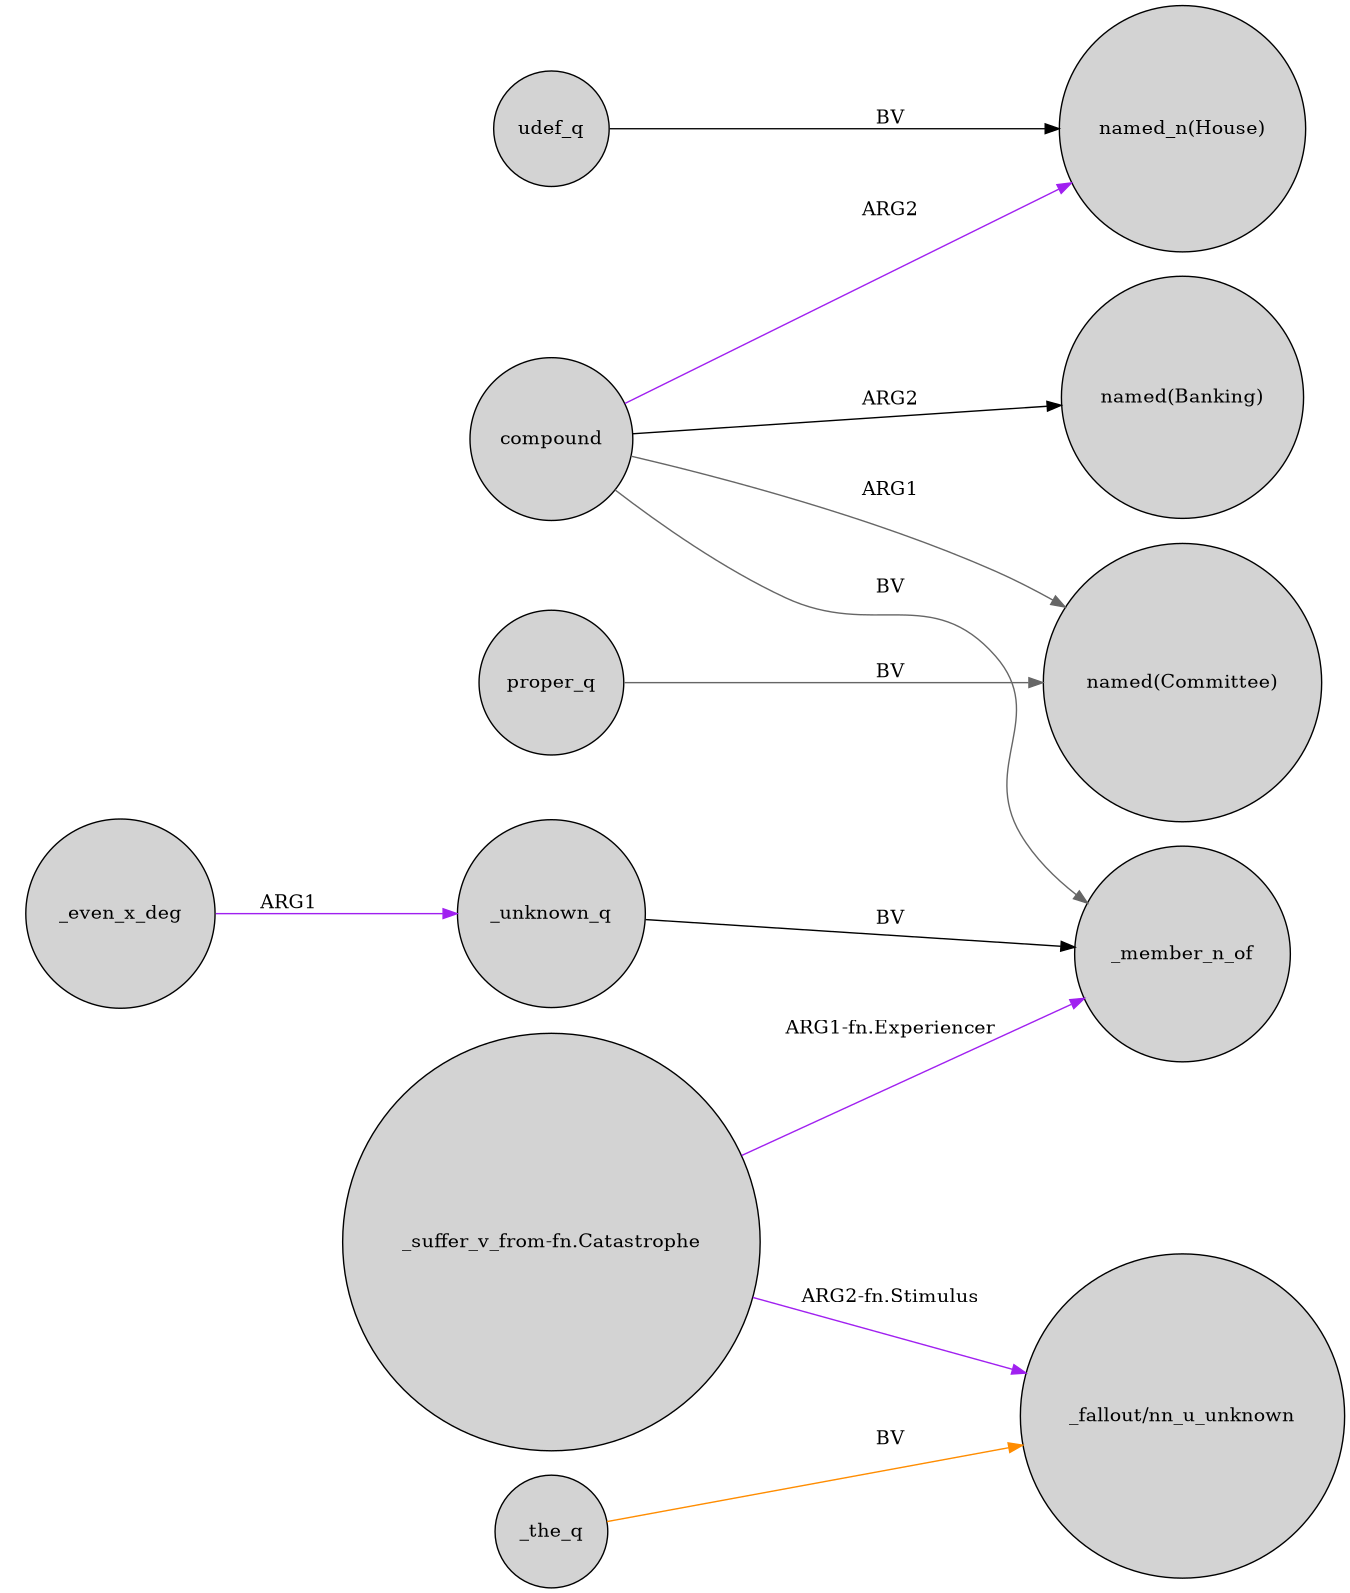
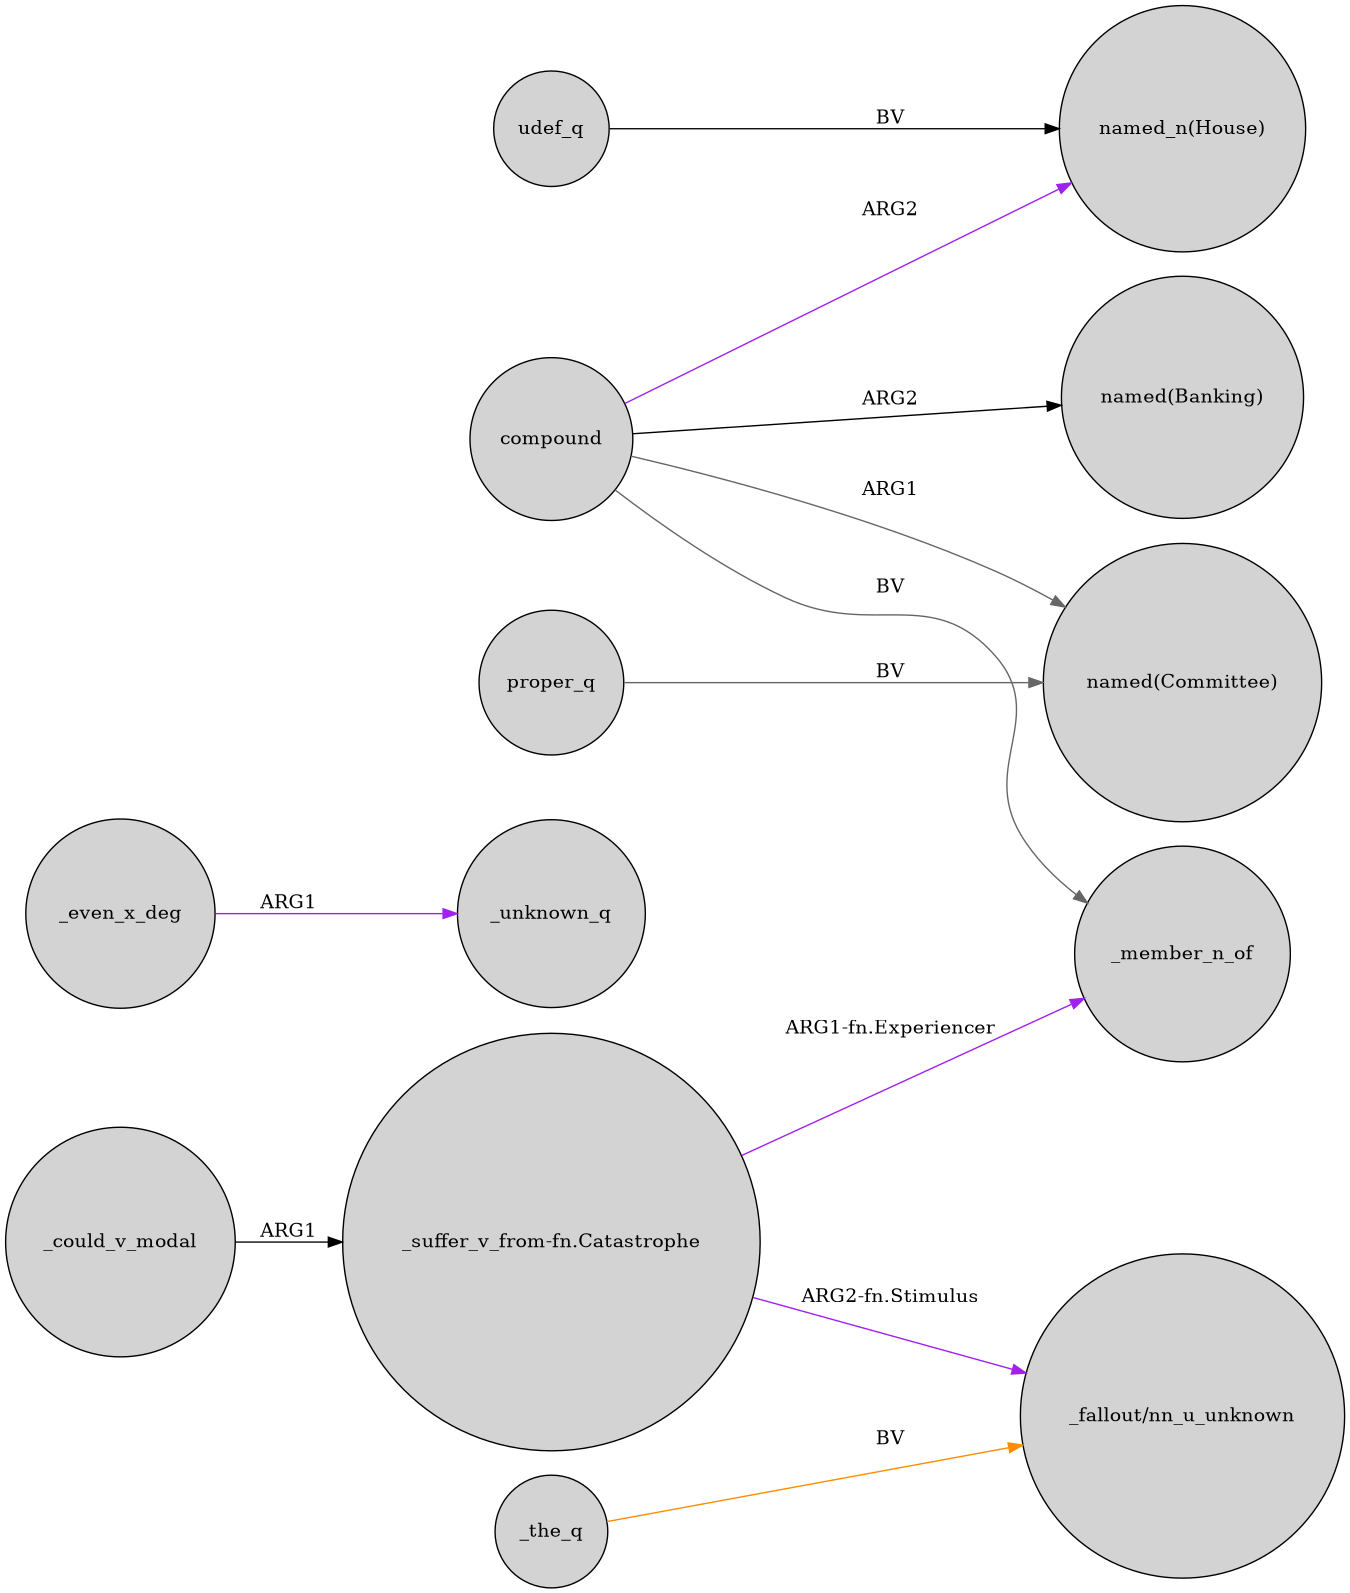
edge "_unknown_q" -> "_member_n_of": removed, label "BV"
node "_could_v_modal": added
